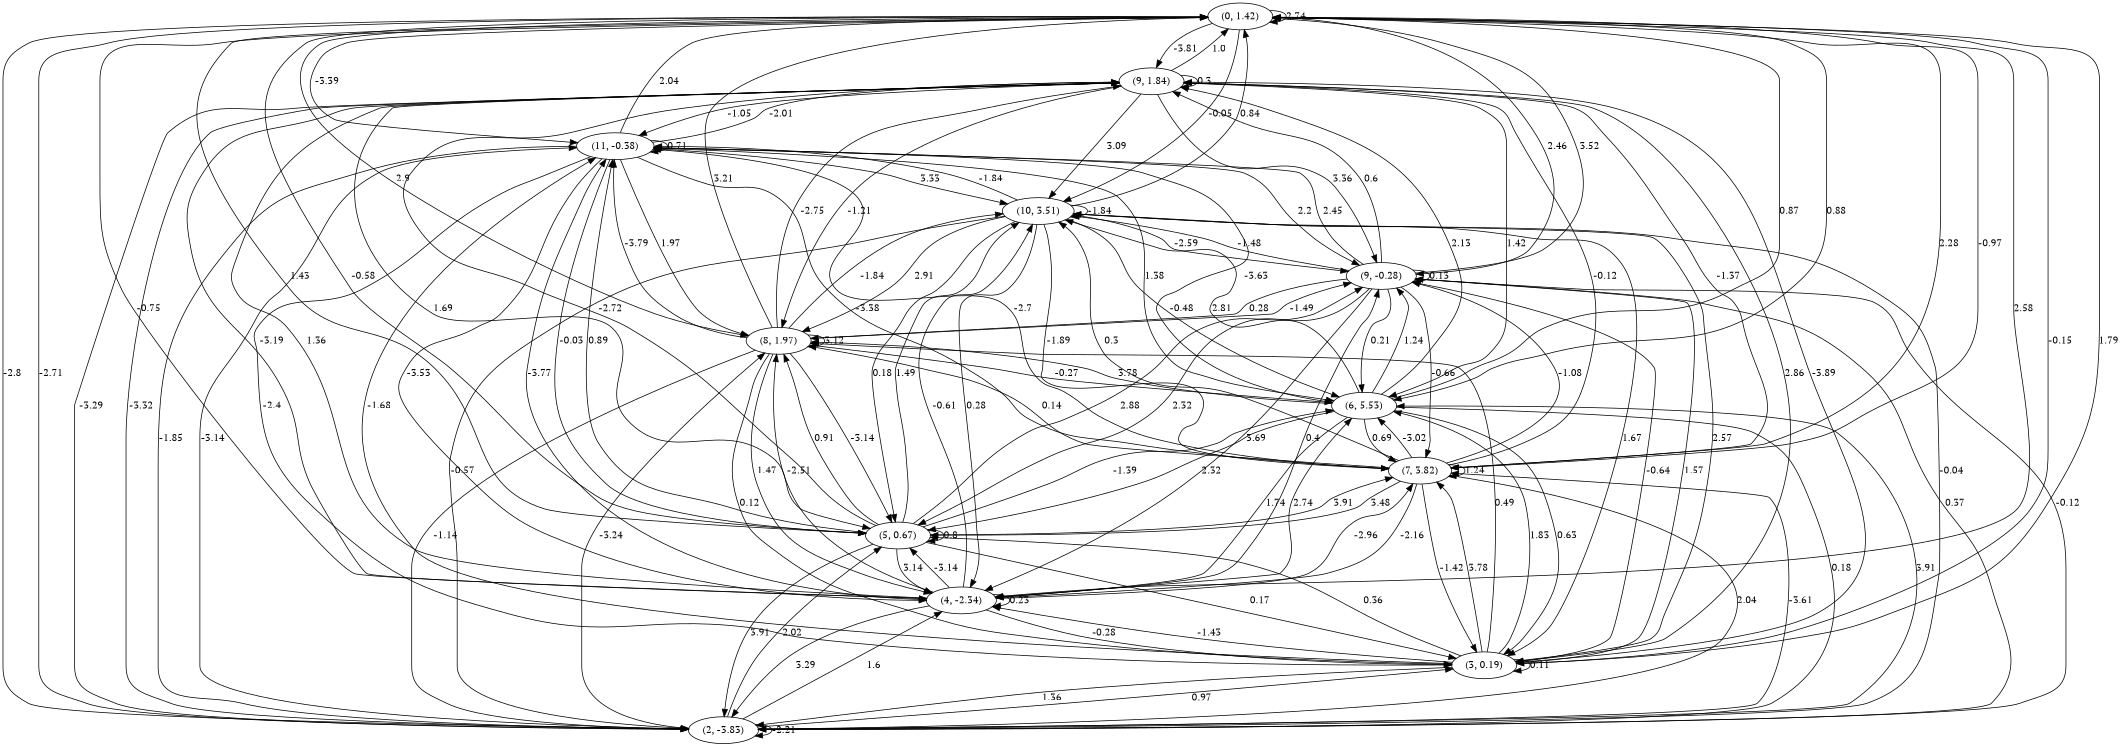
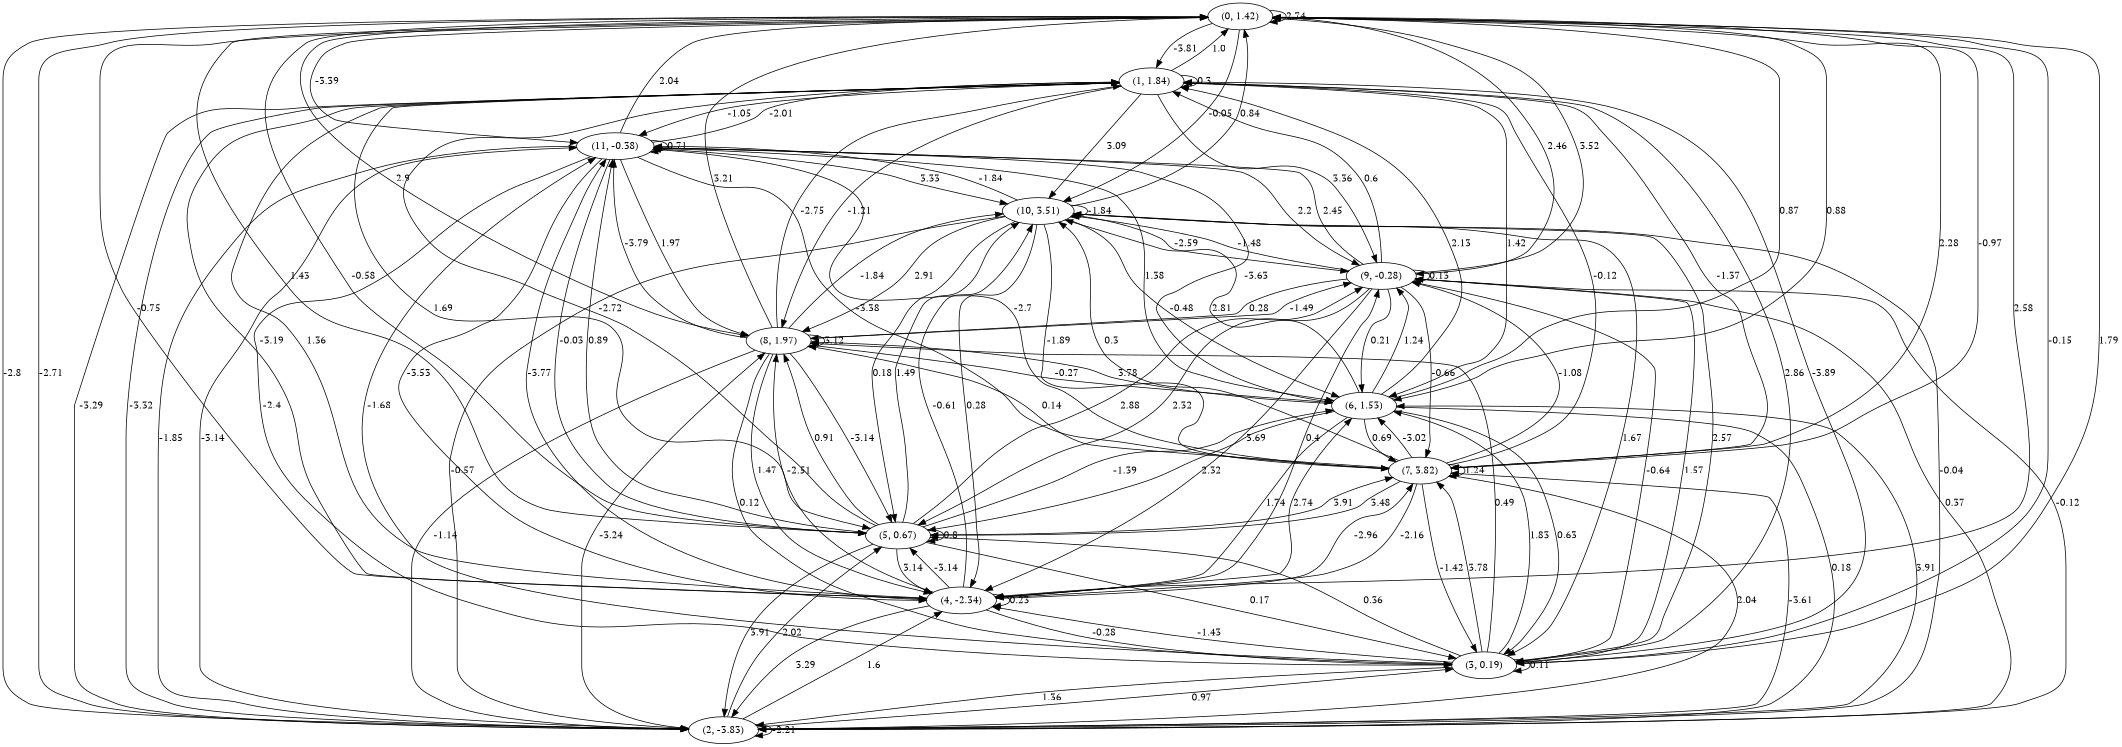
node "(9, 1.84)": label "(9, 1.84)" -> "(1, 1.84)"
node "(6, 5.53)": label "(6, 5.53)" -> "(6, 1.53)"
